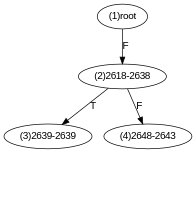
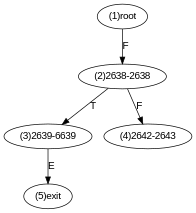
node "(2)2618-2638": label "(2)2618-2638" -> "(2)2638-2638"
node "(3)2639-2639": label "(3)2639-2639" -> "(3)2639-6639"
node "(4)2648-2643": label "(4)2648-2643" -> "(4)2642-2643"
node "(5)exit": added
